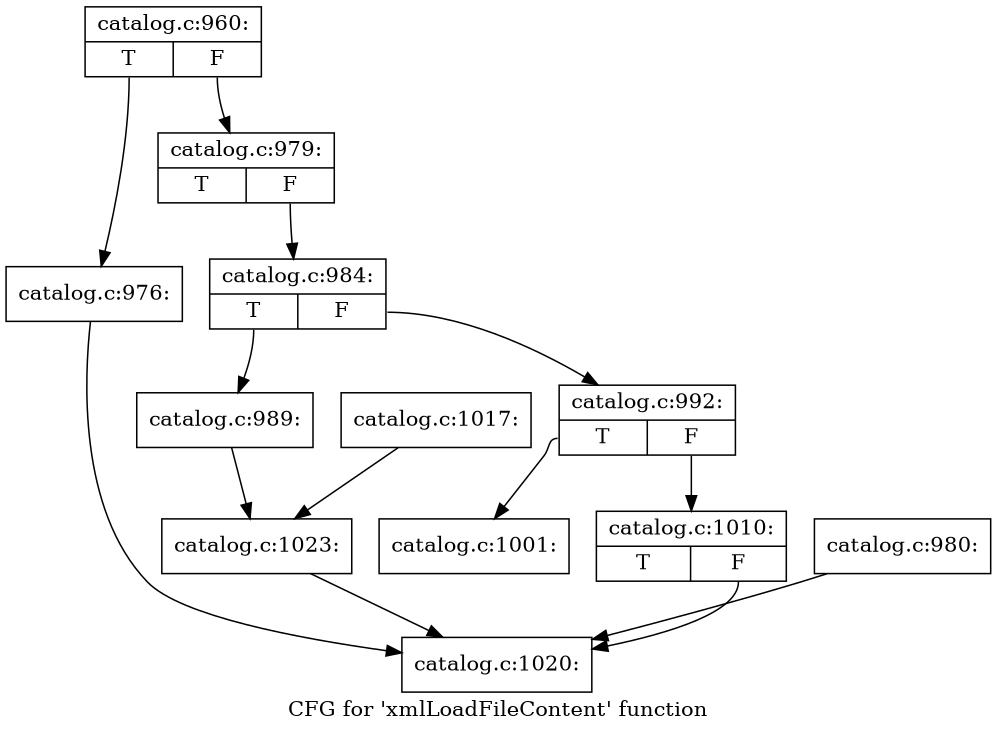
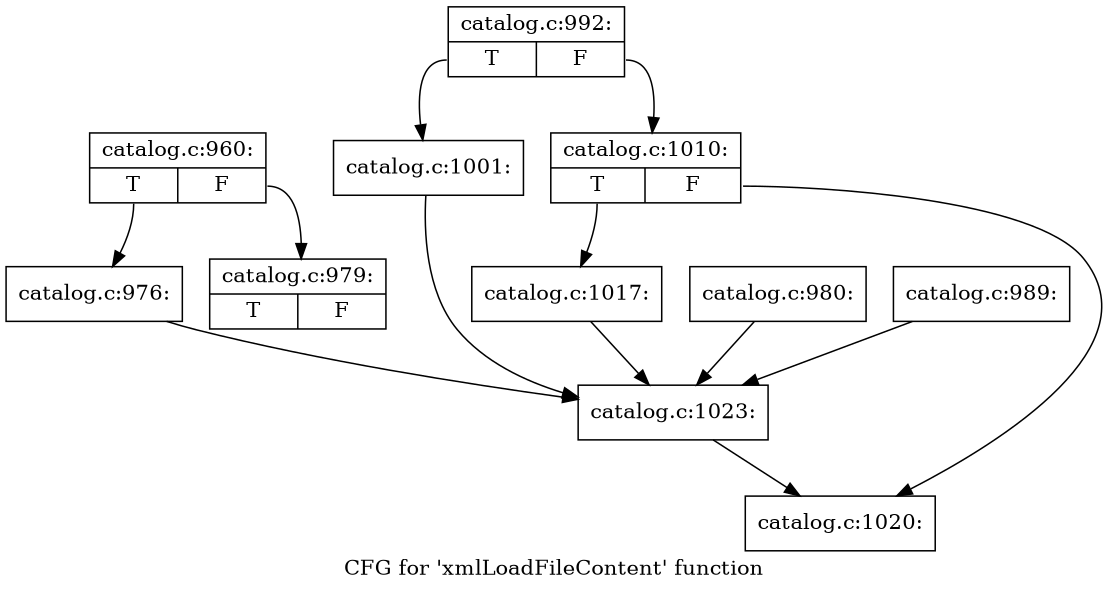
edge "catalog.c:1010:" -> "catalog.c:1017:": added
node "catalog.c:984:": removed
edge "catalog.c:1001:" -> "catalog.c:1023:": added
edge "catalog.c:976:" -> "catalog.c:1020:": now "catalog.c:976:" -> "catalog.c:1023:"
edge "catalog.c:980:" -> "catalog.c:1020:": now "catalog.c:980:" -> "catalog.c:1023:"
